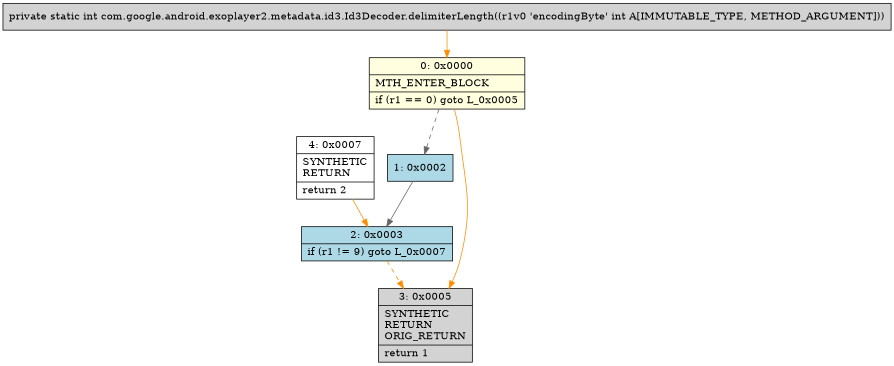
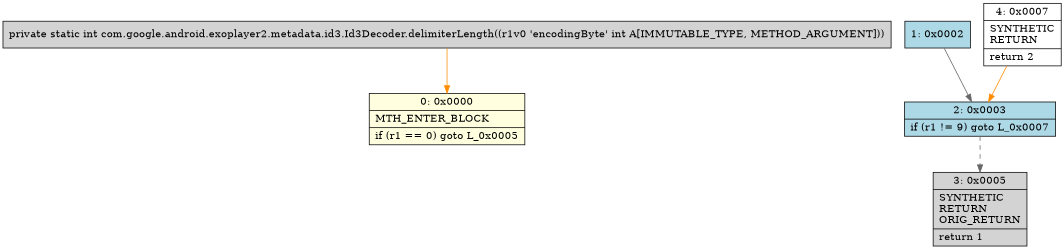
edge "0: 0x0000" -> "1: 0x0002": removed
edge "0: 0x0000" -> "3: 0x0005": removed
edge "2: 0x0003" -> "3: 0x0005": color darkorange -> gray40
